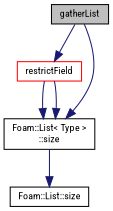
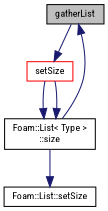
edge "gatherList" -> "Foam::List< Type > ::size": reversed
node "restrictField": label "restrictField" -> "setSize"
node "Foam::List::size": label "Foam::List::size" -> "Foam::List::setSize"
